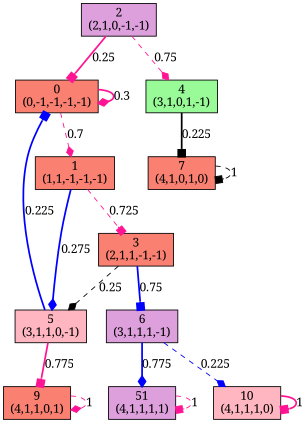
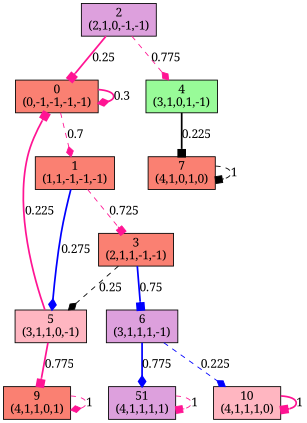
edge "2 (2,1,0,-1,-1)" -> "4 (3,1,0,1,-1)": label "0.75" -> "0.775"
edge "5 (3,1,1,0,-1)" -> "0 (0,-1,-1,-1,-1)": color blue -> deeppink
